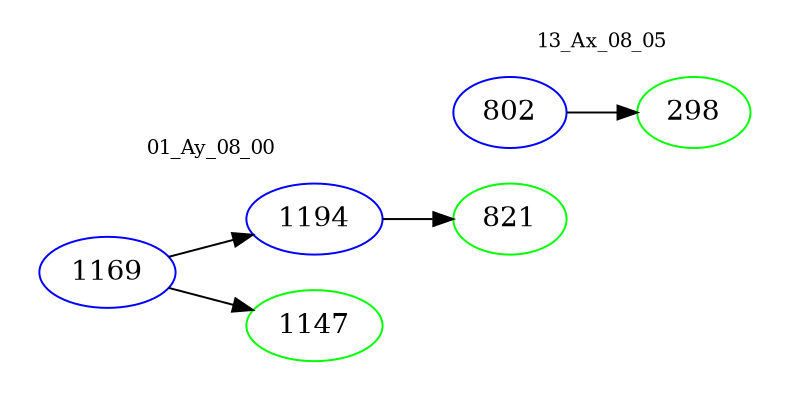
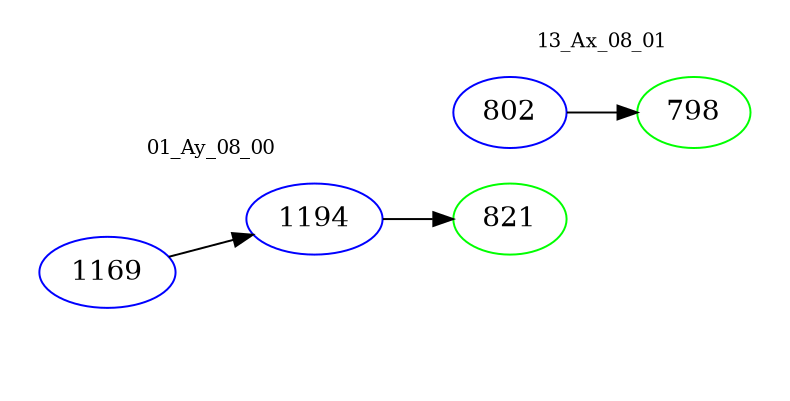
cluster "13_Ax_08_05": label "13_Ax_08_05" -> "13_Ax_08_01"
node "298": label "298" -> "798"
node "1147": removed
